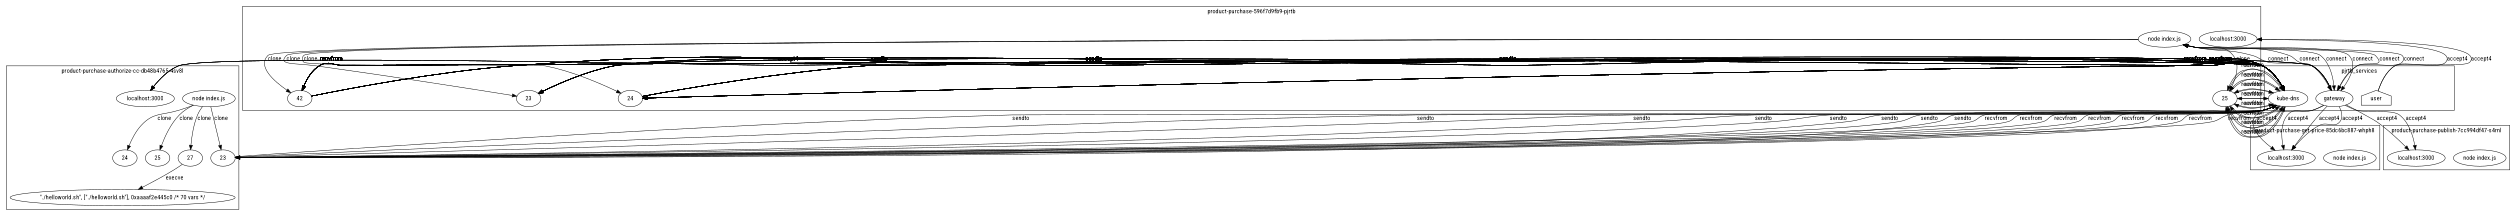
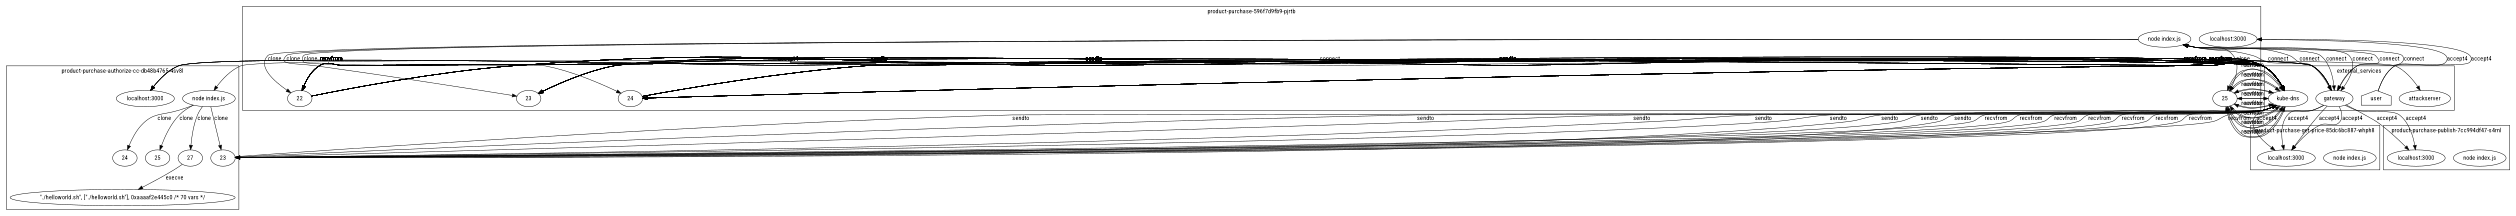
cluster "pjrtb_services": label "pjrtb_services" -> "external_services"
node "42": label "42" -> "22"
node "attackserver": added
